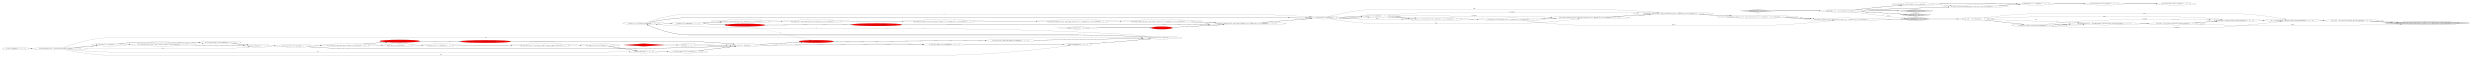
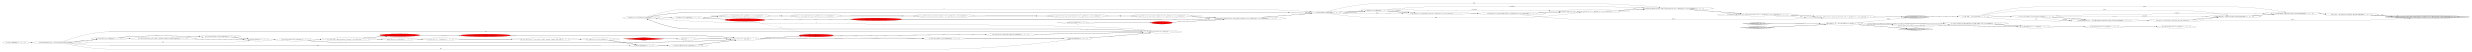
edge "UpdateRequest up = new UpdateRequest()@@@3@@@['1', '1', '1']" -> "setupCores['0', '0', '1']": reversed
